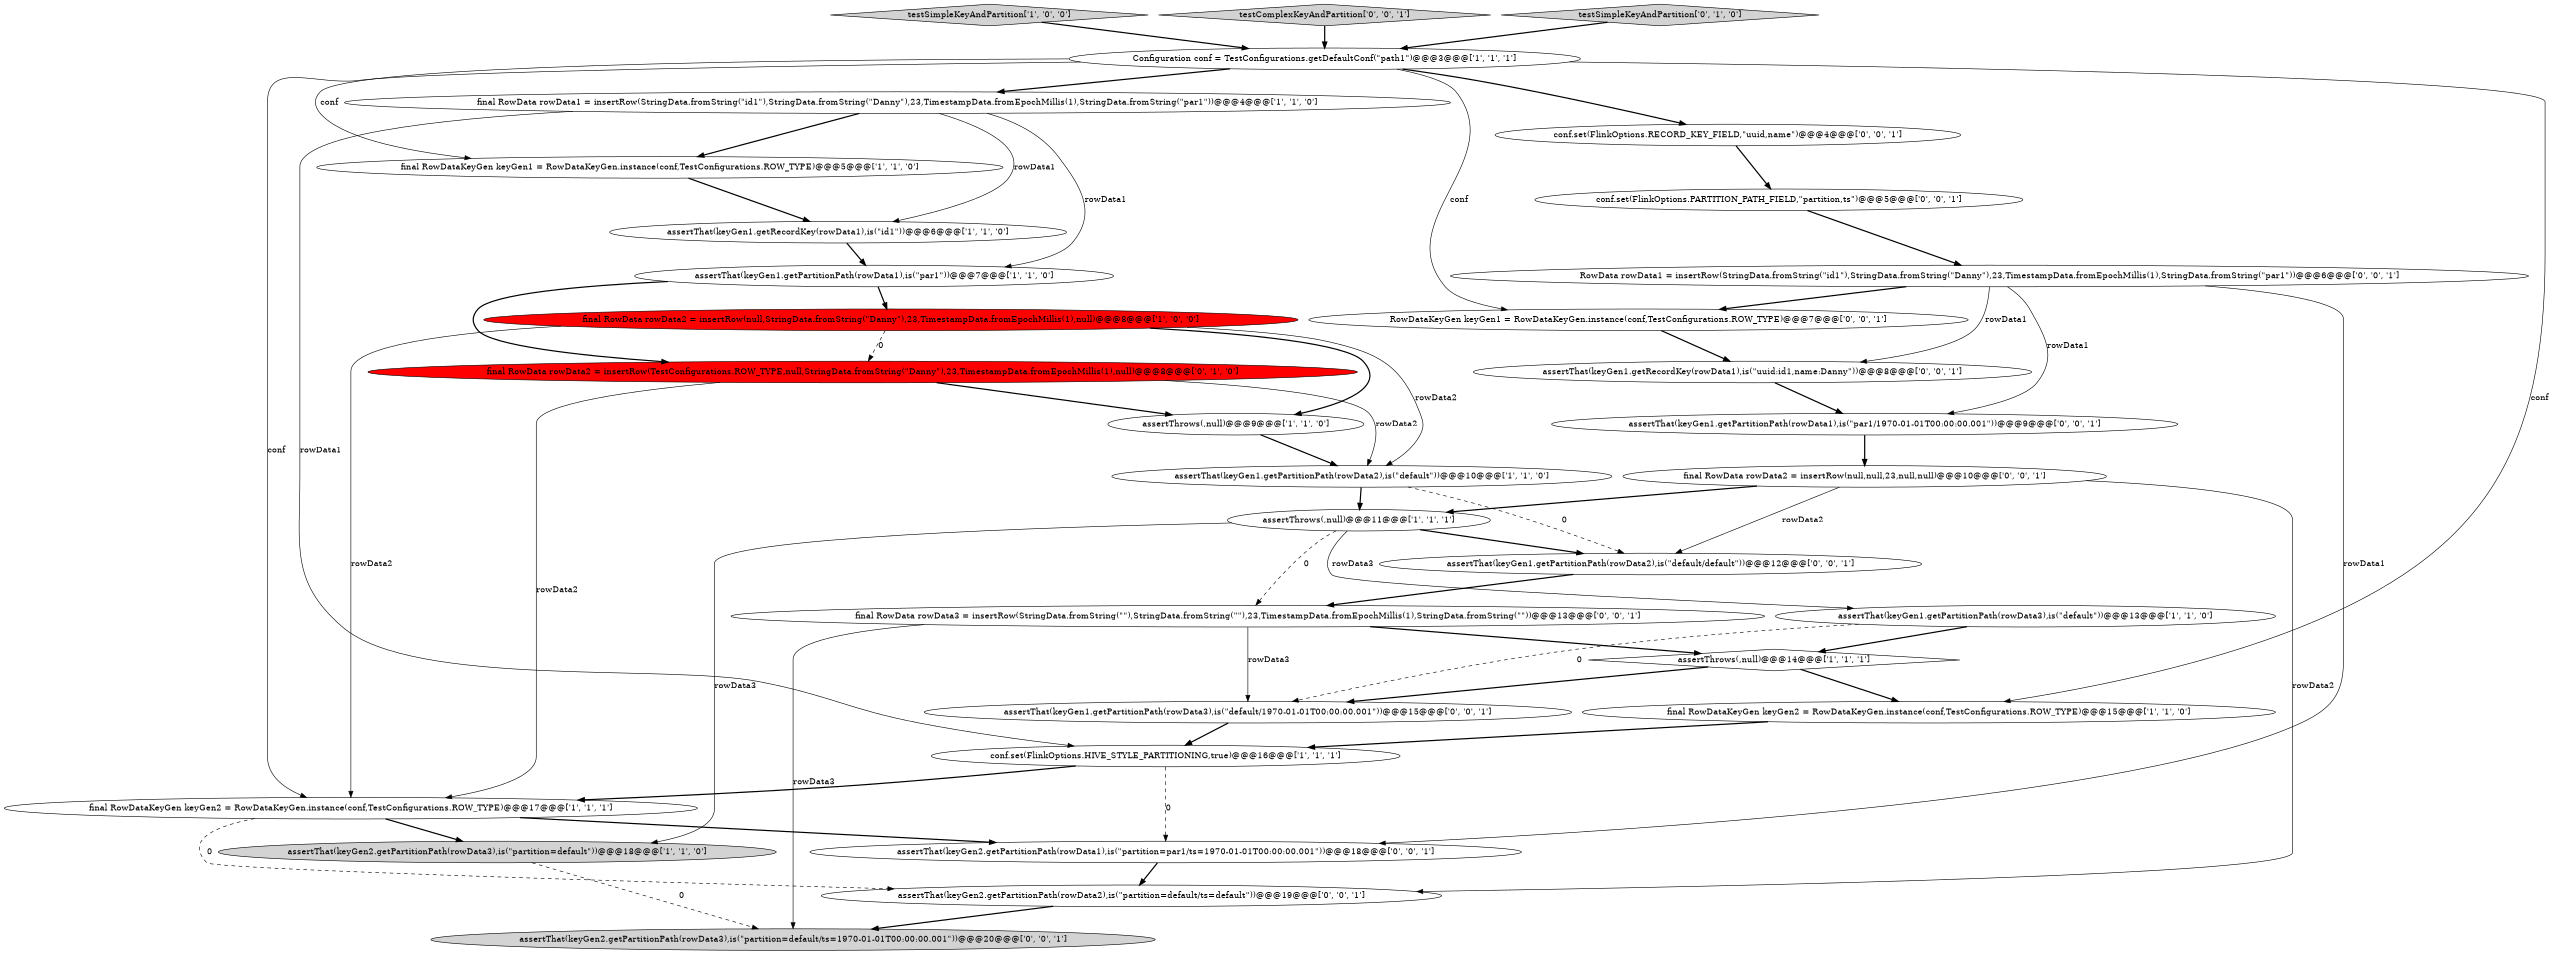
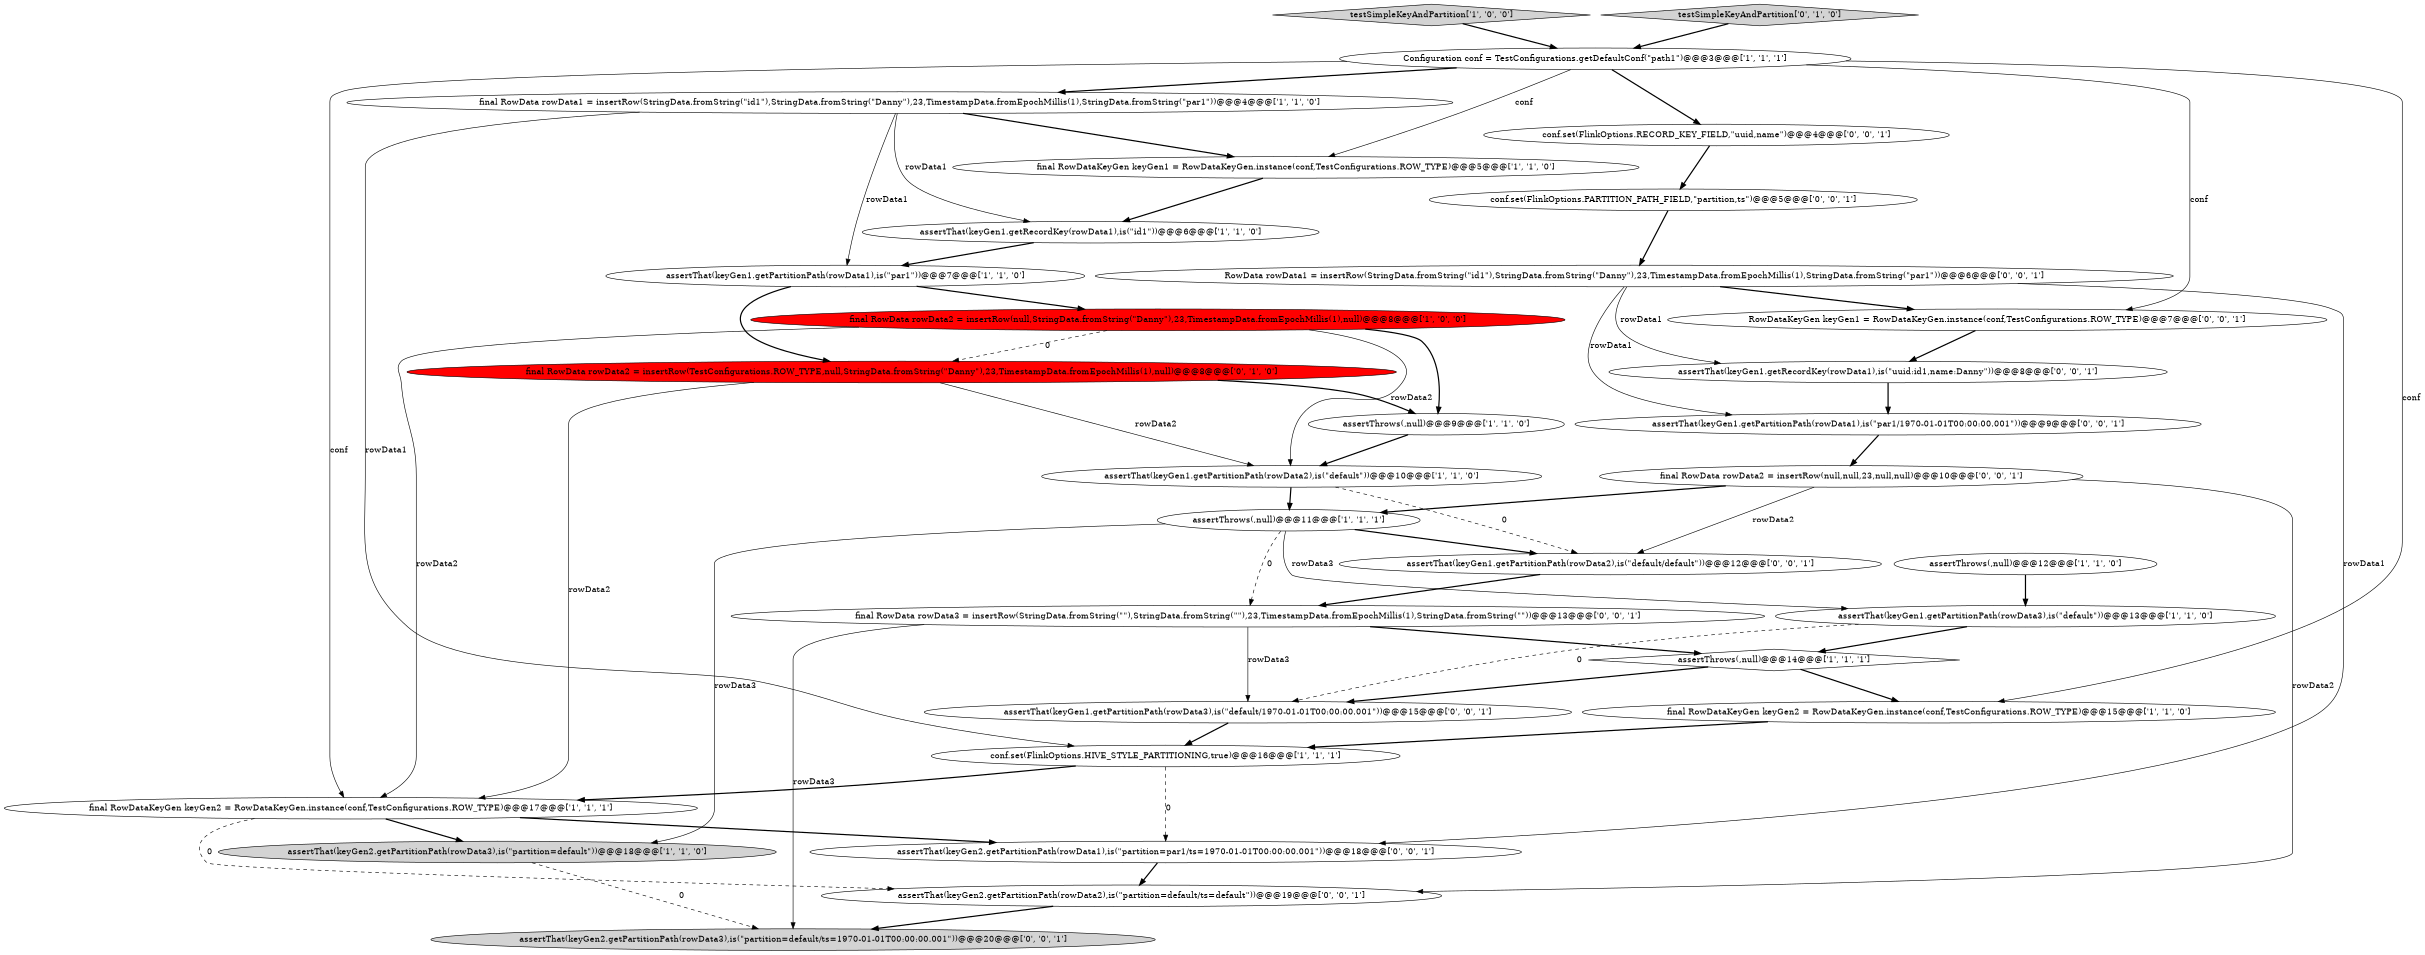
node "testComplexKeyAndPartition['0', '0', '1']": removed
node "assertThrows(,null)@@@12@@@['1', '1', '0']": added
